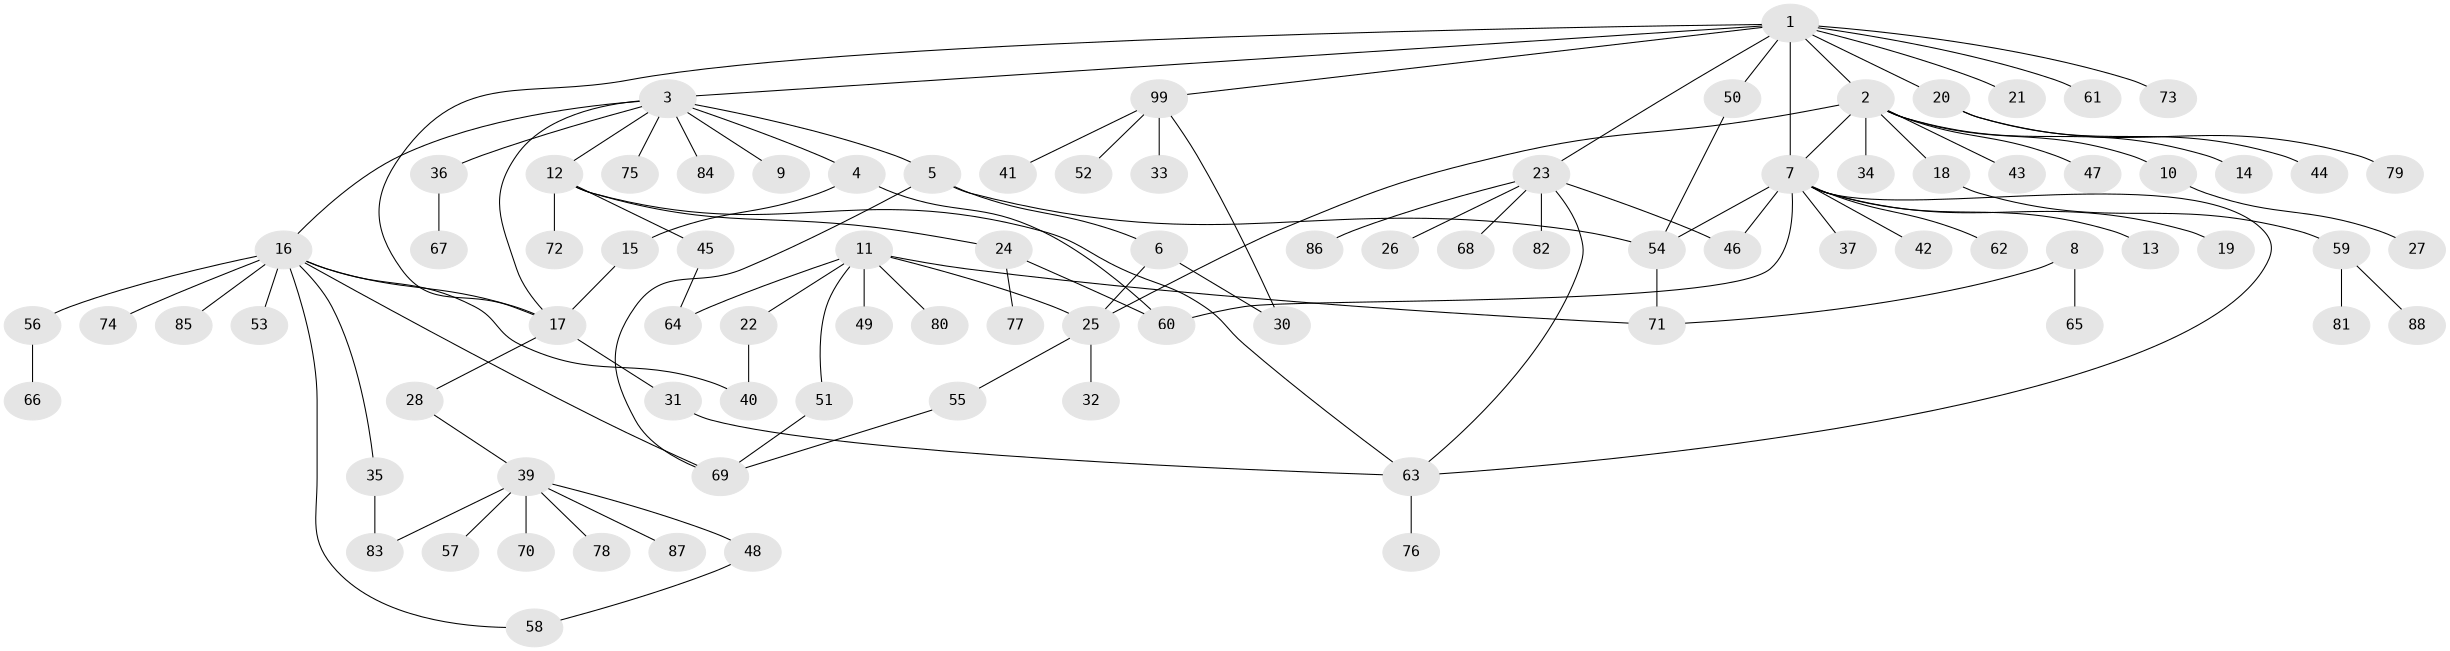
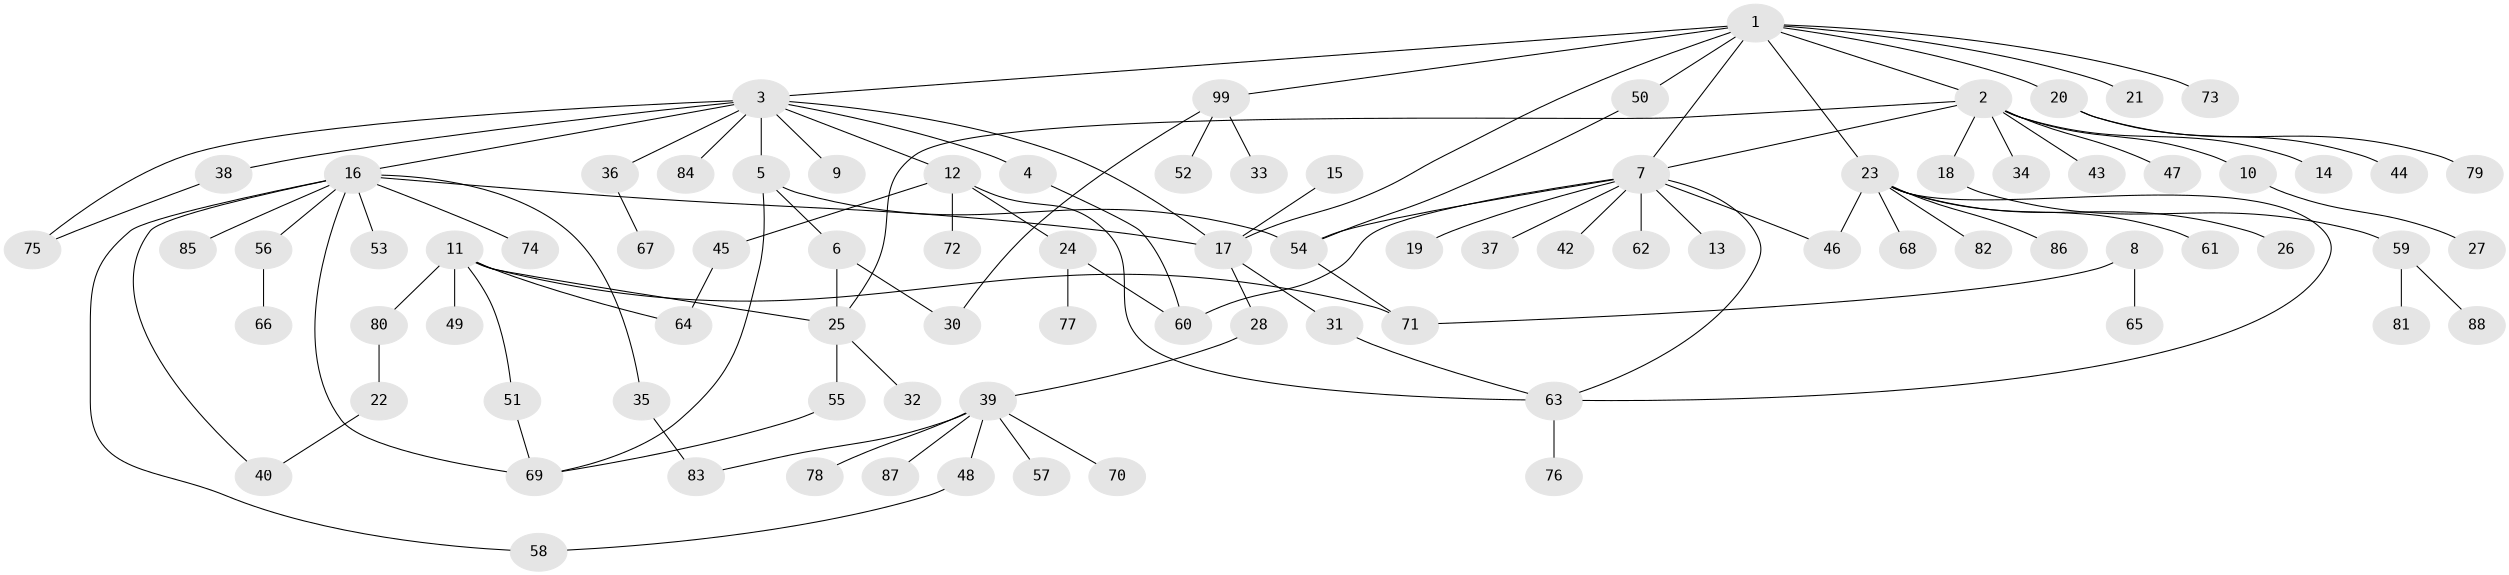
edge "1" -- "61": now "23" -- "61"
node "38": added
node "41": removed
edge "4" -- "15": removed
edge "11" -- "22": now "80" -- "22"
